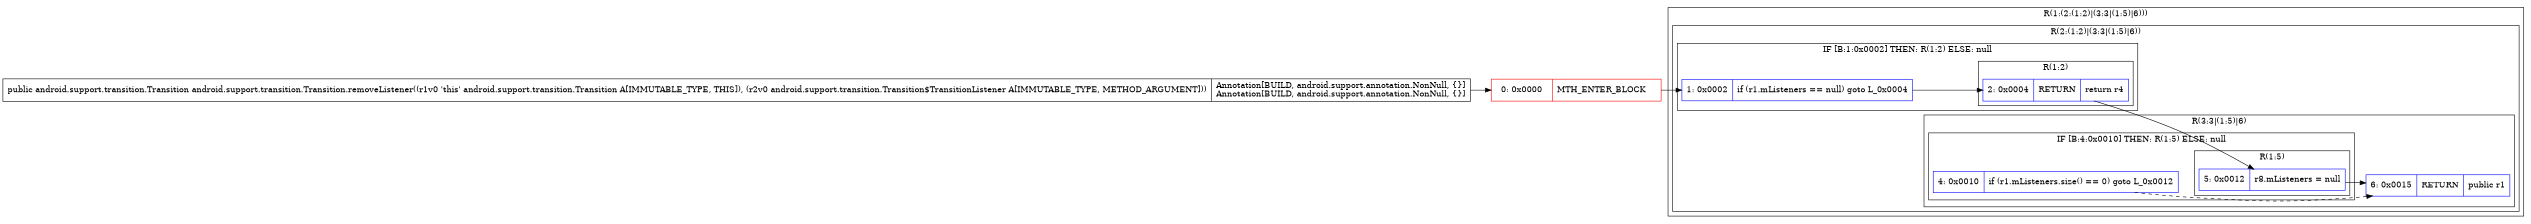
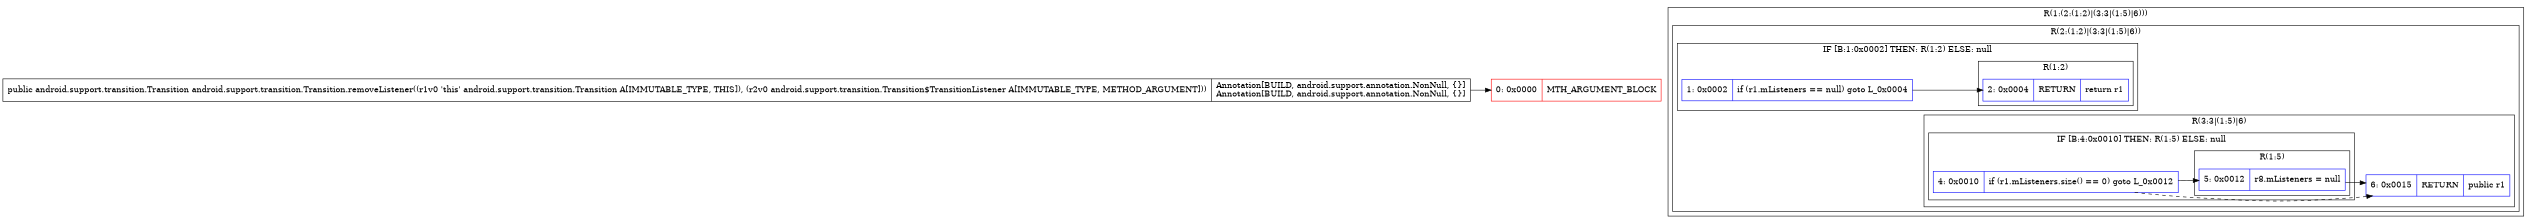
node "0: 0x0000": text "MTH_ENTER_BLOCK" -> "MTH_ARGUMENT_BLOCK"
edge "0: 0x0000" -> "1: 0x0002": removed
node "2: 0x0004": text "return r4" -> "return r1"
edge "2: 0x0004" -> "5: 0x0012": now "4: 0x0010" -> "5: 0x0012"
